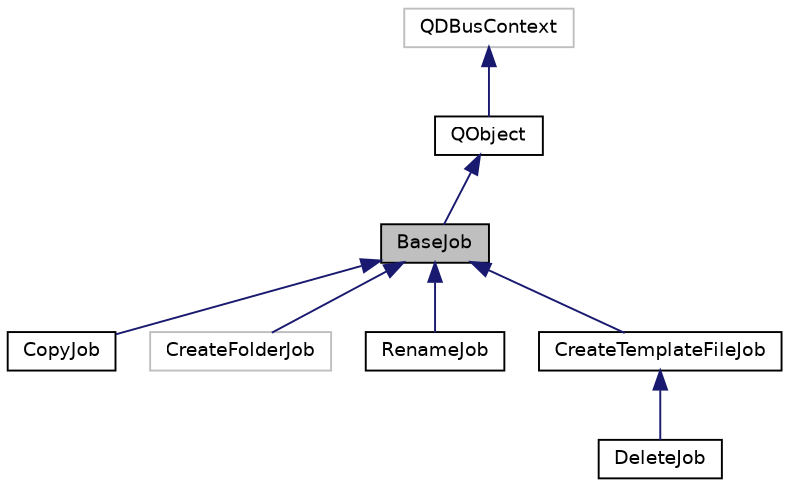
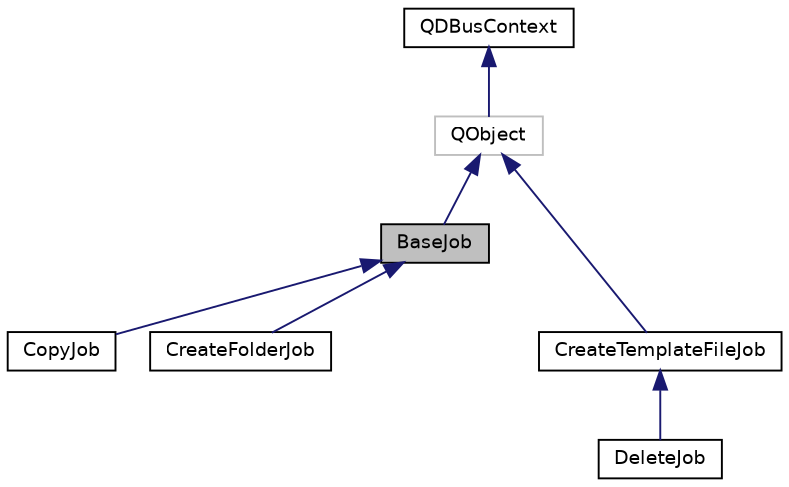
node "QDBusContext": color grey75 -> black
node "QObject": color black -> grey75
edge "CreateTemplateFileJob" -> "BaseJob": now "CreateTemplateFileJob" -> "QObject"
node "CreateFolderJob": color grey75 -> black
node "RenameJob": removed
